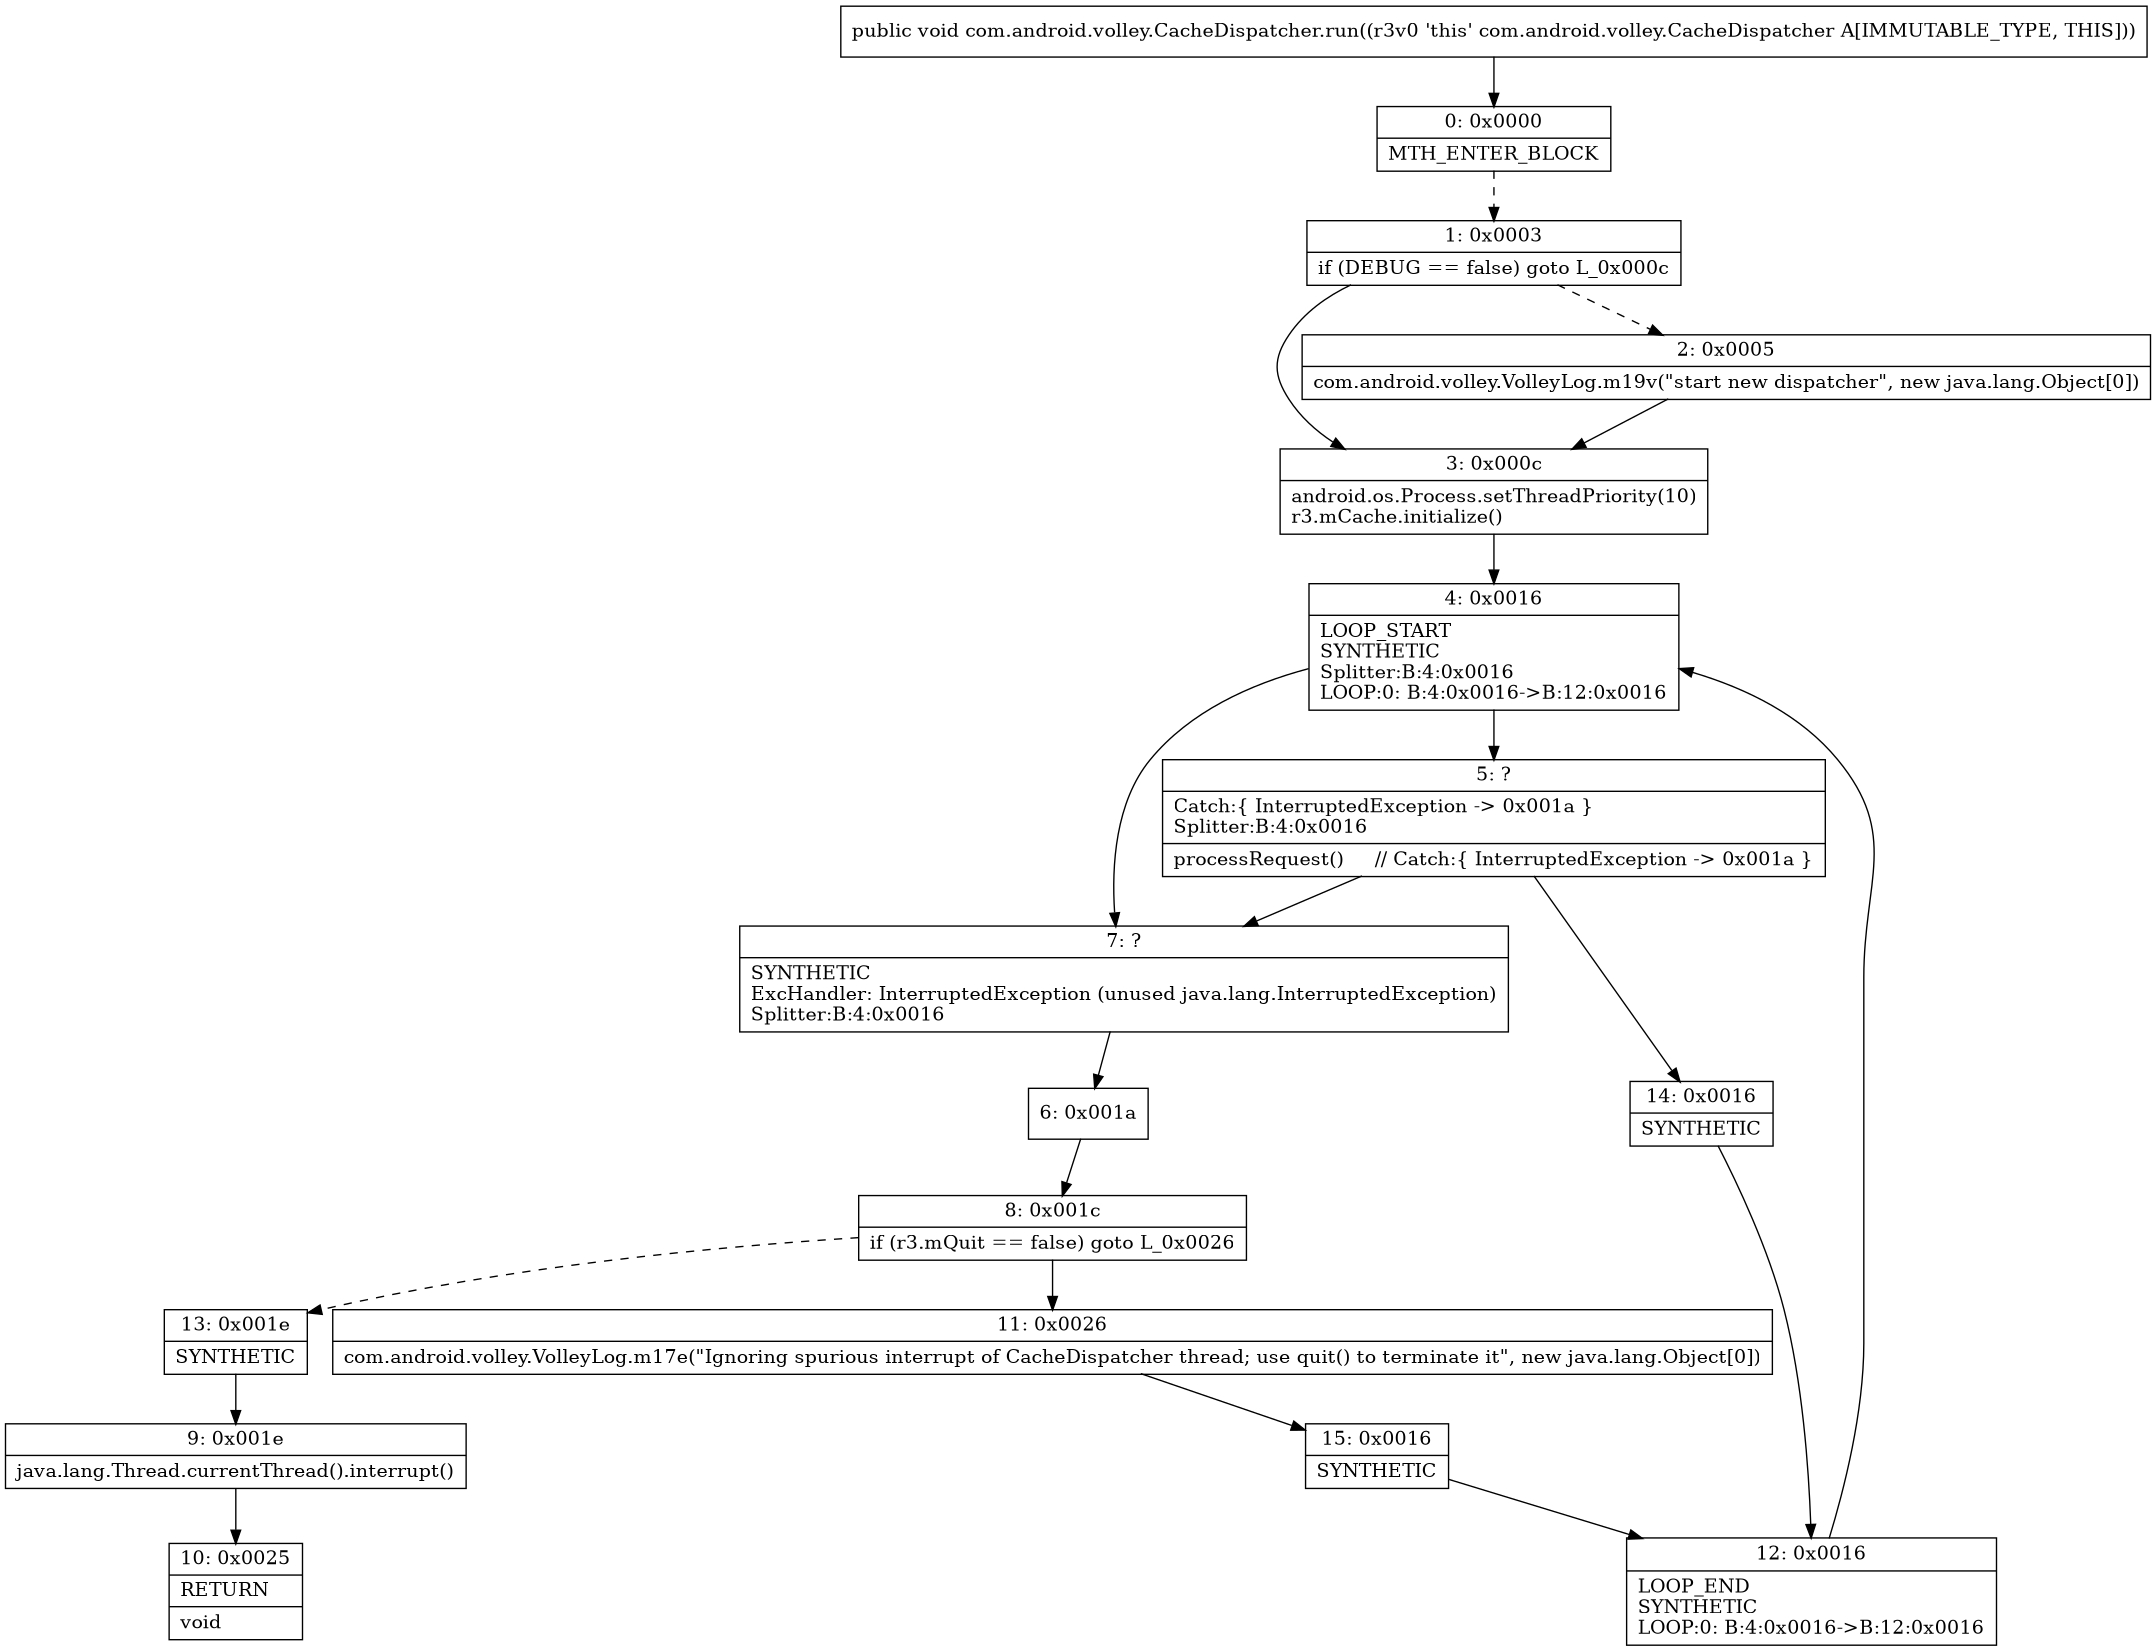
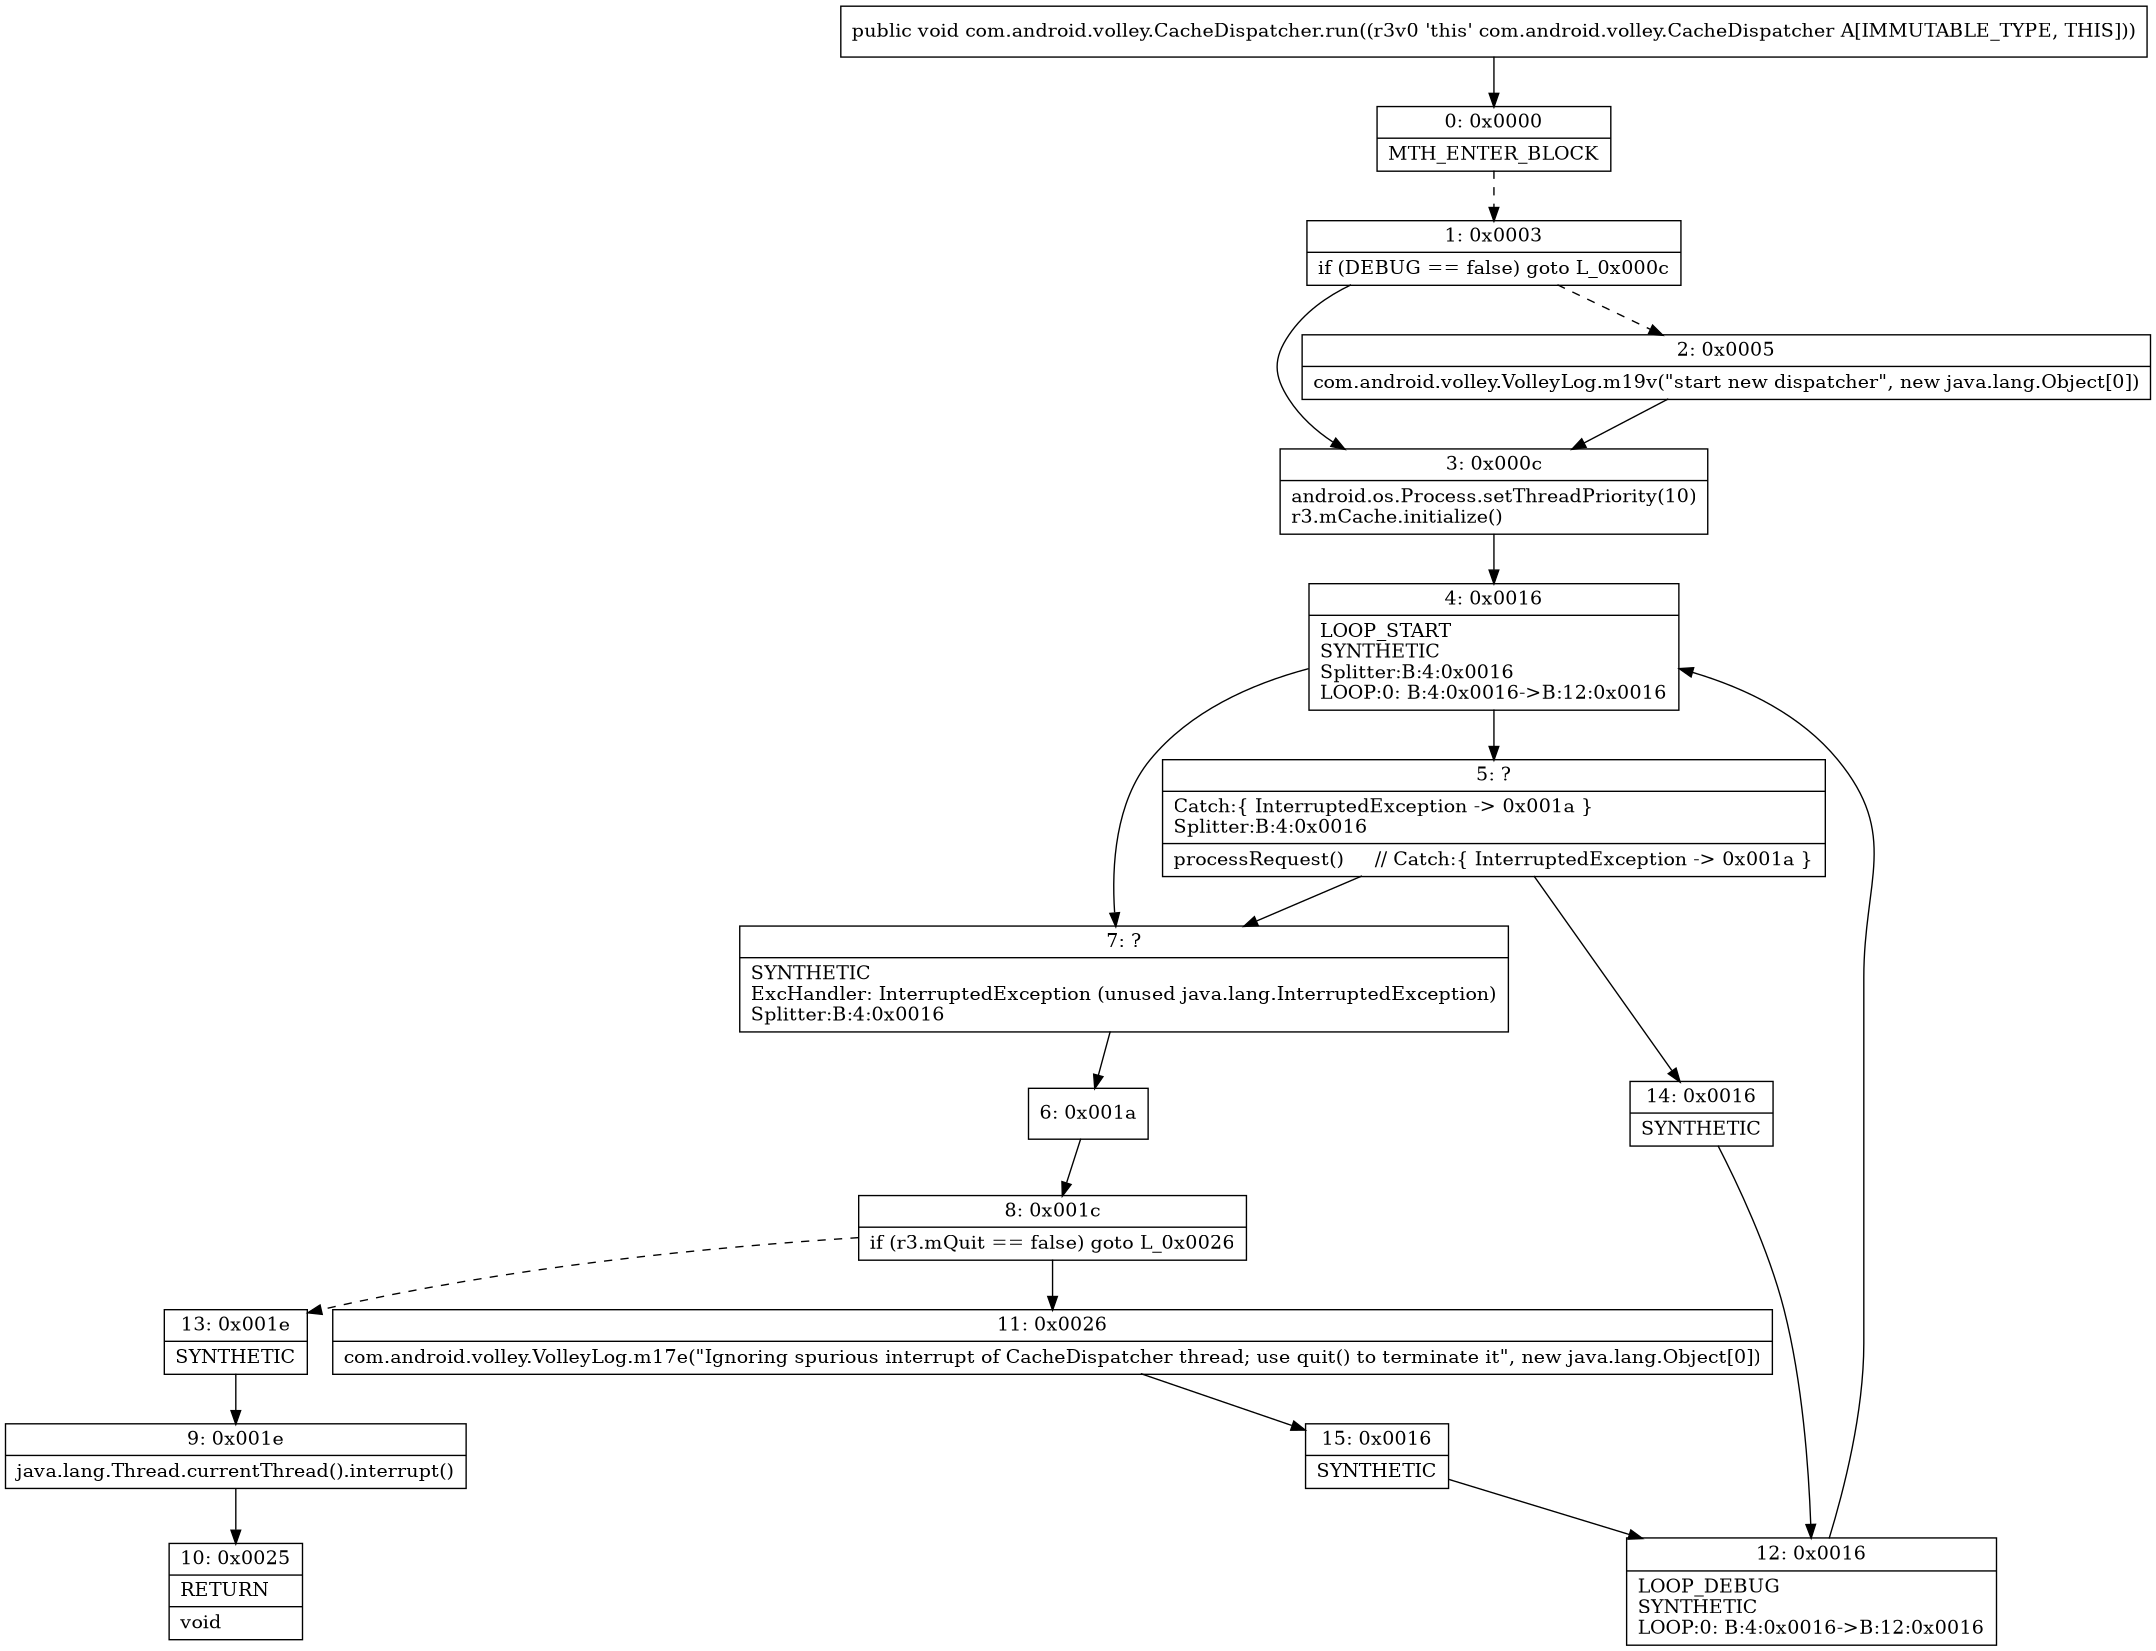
node "12: 0x0016": text "LOOP_END" -> "LOOP_DEBUG"
